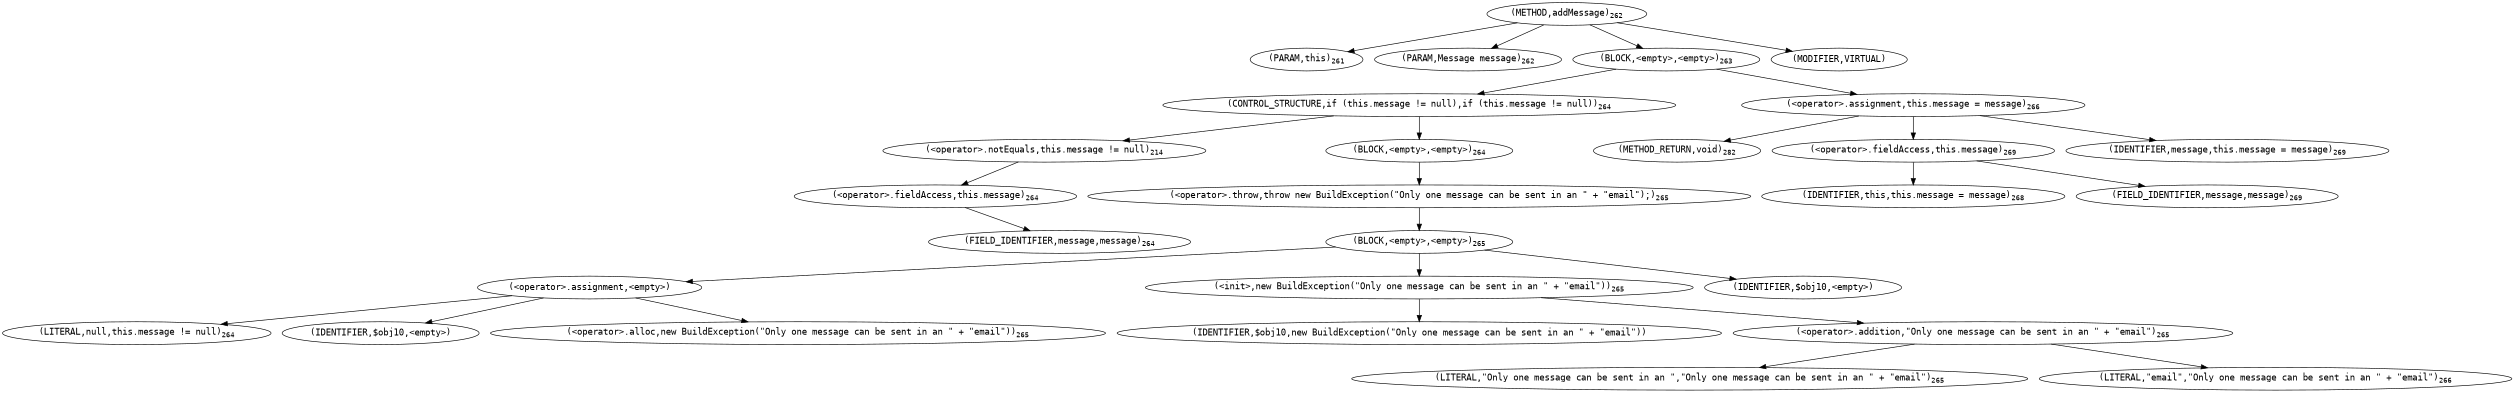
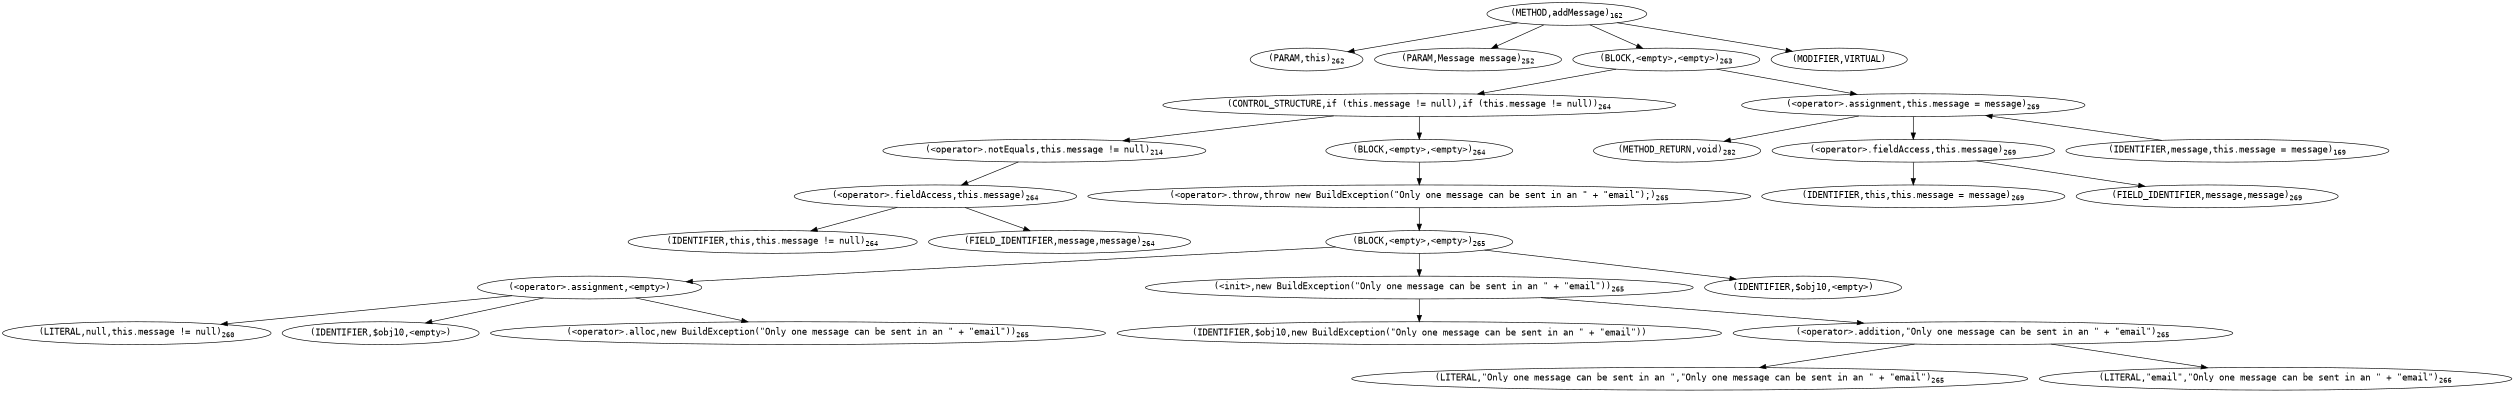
node "(METHOD,addMessage)": text "262" -> "162"
node "(PARAM,this)": text "261" -> "262"
node "(PARAM,Message message)": text "262" -> "252"
node "(<operator>.assignment,this.message = message)": text "266" -> "269"
edge "(<operator>.assignment,this.message = message)" -> "(IDENTIFIER,message,this.message = message)": reversed
node "(IDENTIFIER,message,this.message = message)": text "269" -> "169"
node "(IDENTIFIER,this,this.message = message)": text "268" -> "269"
node "(IDENTIFIER,this,this.message != null)": added
node "(LITERAL,null,this.message != null)": text "264" -> "260"
